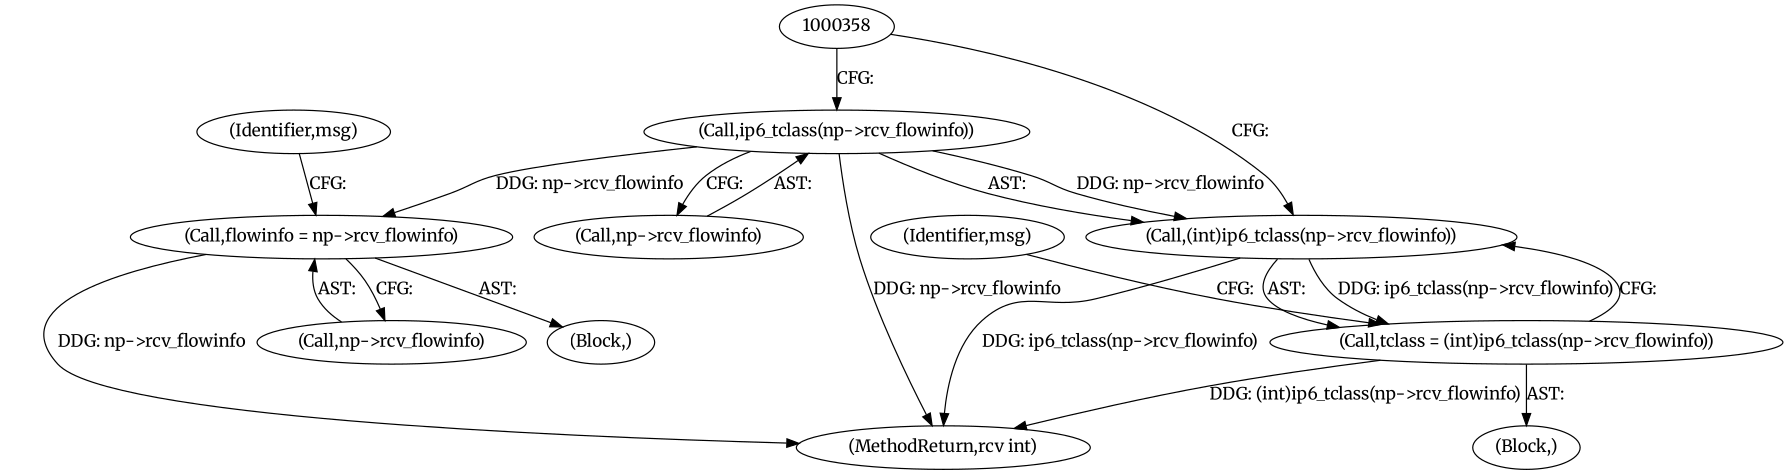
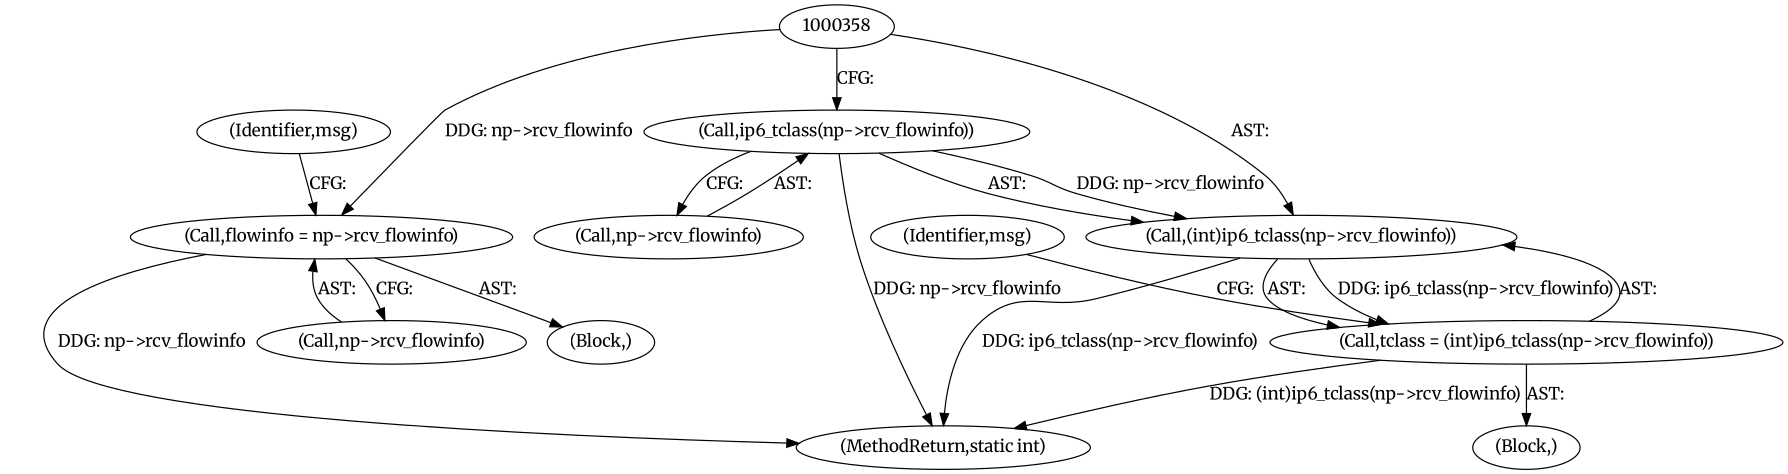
edge "1000358" -> "(Call,(int)ip6_tclass(np->rcv_flowinfo))": label "CFG: " -> "AST: "
edge "(Call,ip6_tclass(np->rcv_flowinfo))" -> "(Call,flowinfo = np->rcv_flowinfo)": now "1000358" -> "(Call,flowinfo = np->rcv_flowinfo)"
edge "(Call,tclass = (int)ip6_tclass(np->rcv_flowinfo))" -> "(Call,(int)ip6_tclass(np->rcv_flowinfo))": label "CFG: " -> "AST: "
node "(MethodReturn,rcv int)": label "(MethodReturn,rcv int)" -> "(MethodReturn,static int)"
